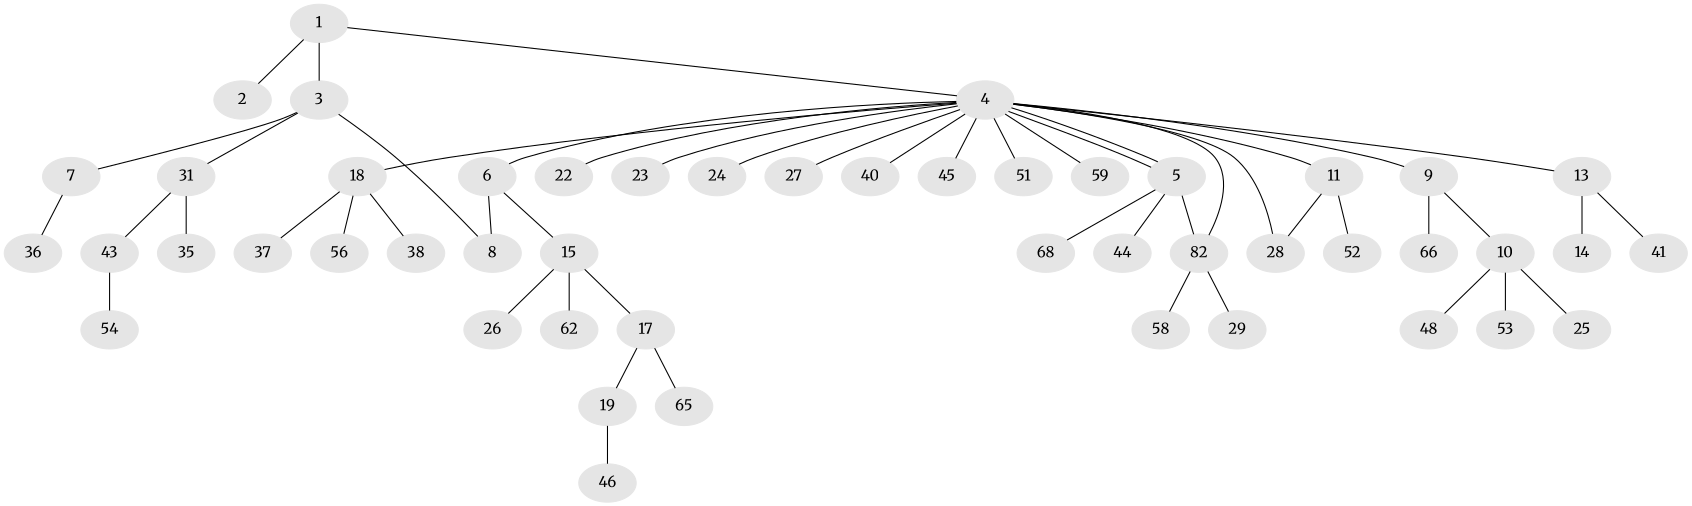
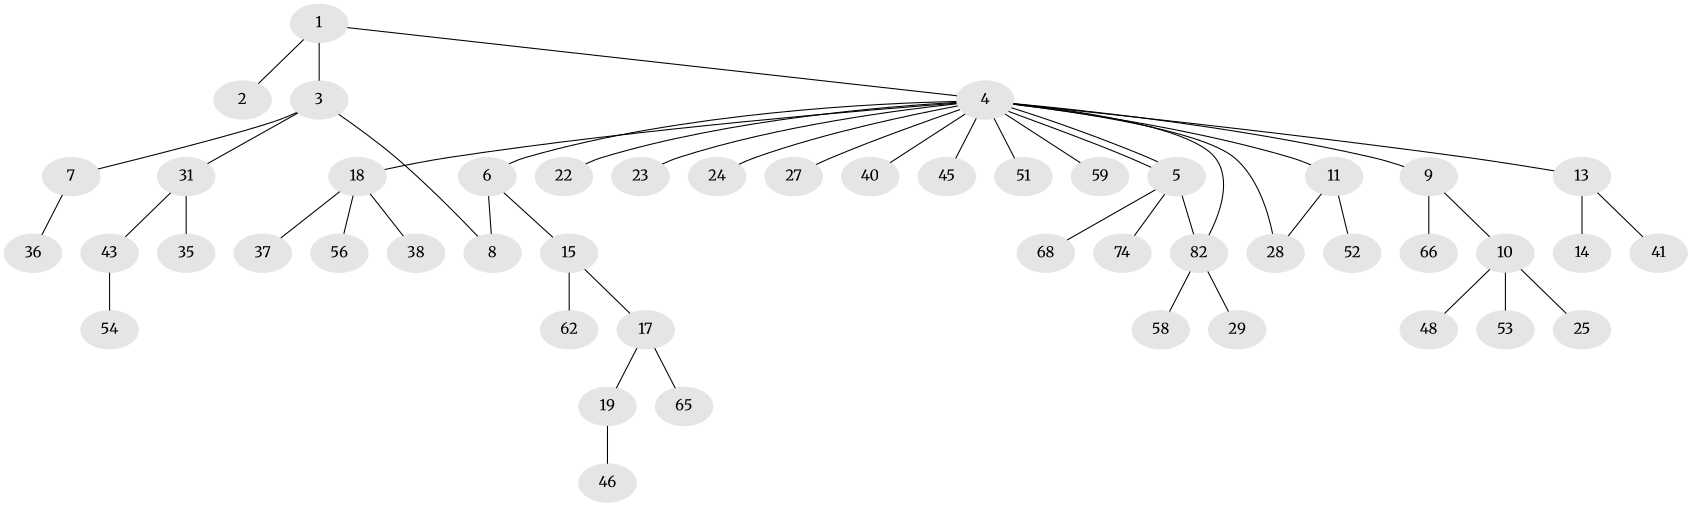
node "44": label "44" -> "74"
node "26": removed
